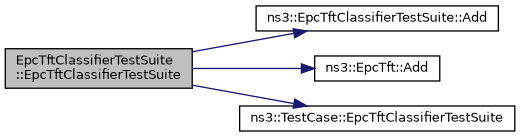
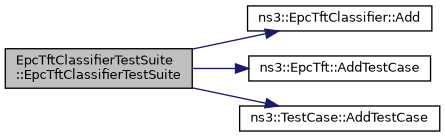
node "ns3::EpcTftClassifierTestSuite::Add": label "ns3::EpcTftClassifierTestSuite::Add" -> "ns3::EpcTftClassifier::Add"
node "ns3::EpcTft::Add": label "ns3::EpcTft::Add" -> "ns3::EpcTft::AddTestCase"
node "ns3::TestCase::EpcTftClassifierTestSuite": label "ns3::TestCase::EpcTftClassifierTestSuite" -> "ns3::TestCase::AddTestCase"
